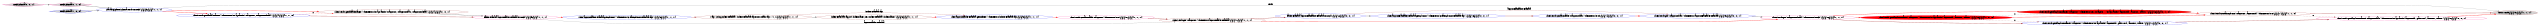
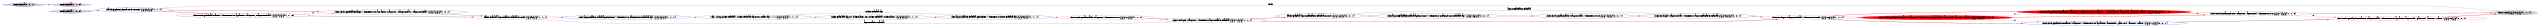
node "mockSchema['0', '0', '1']": color deeppink -> blue
edge "mockSchema['0', '1', '0']" -> "ShardingSphereSchema result = mock()@@@3@@@['1', '1', '1']": removed
